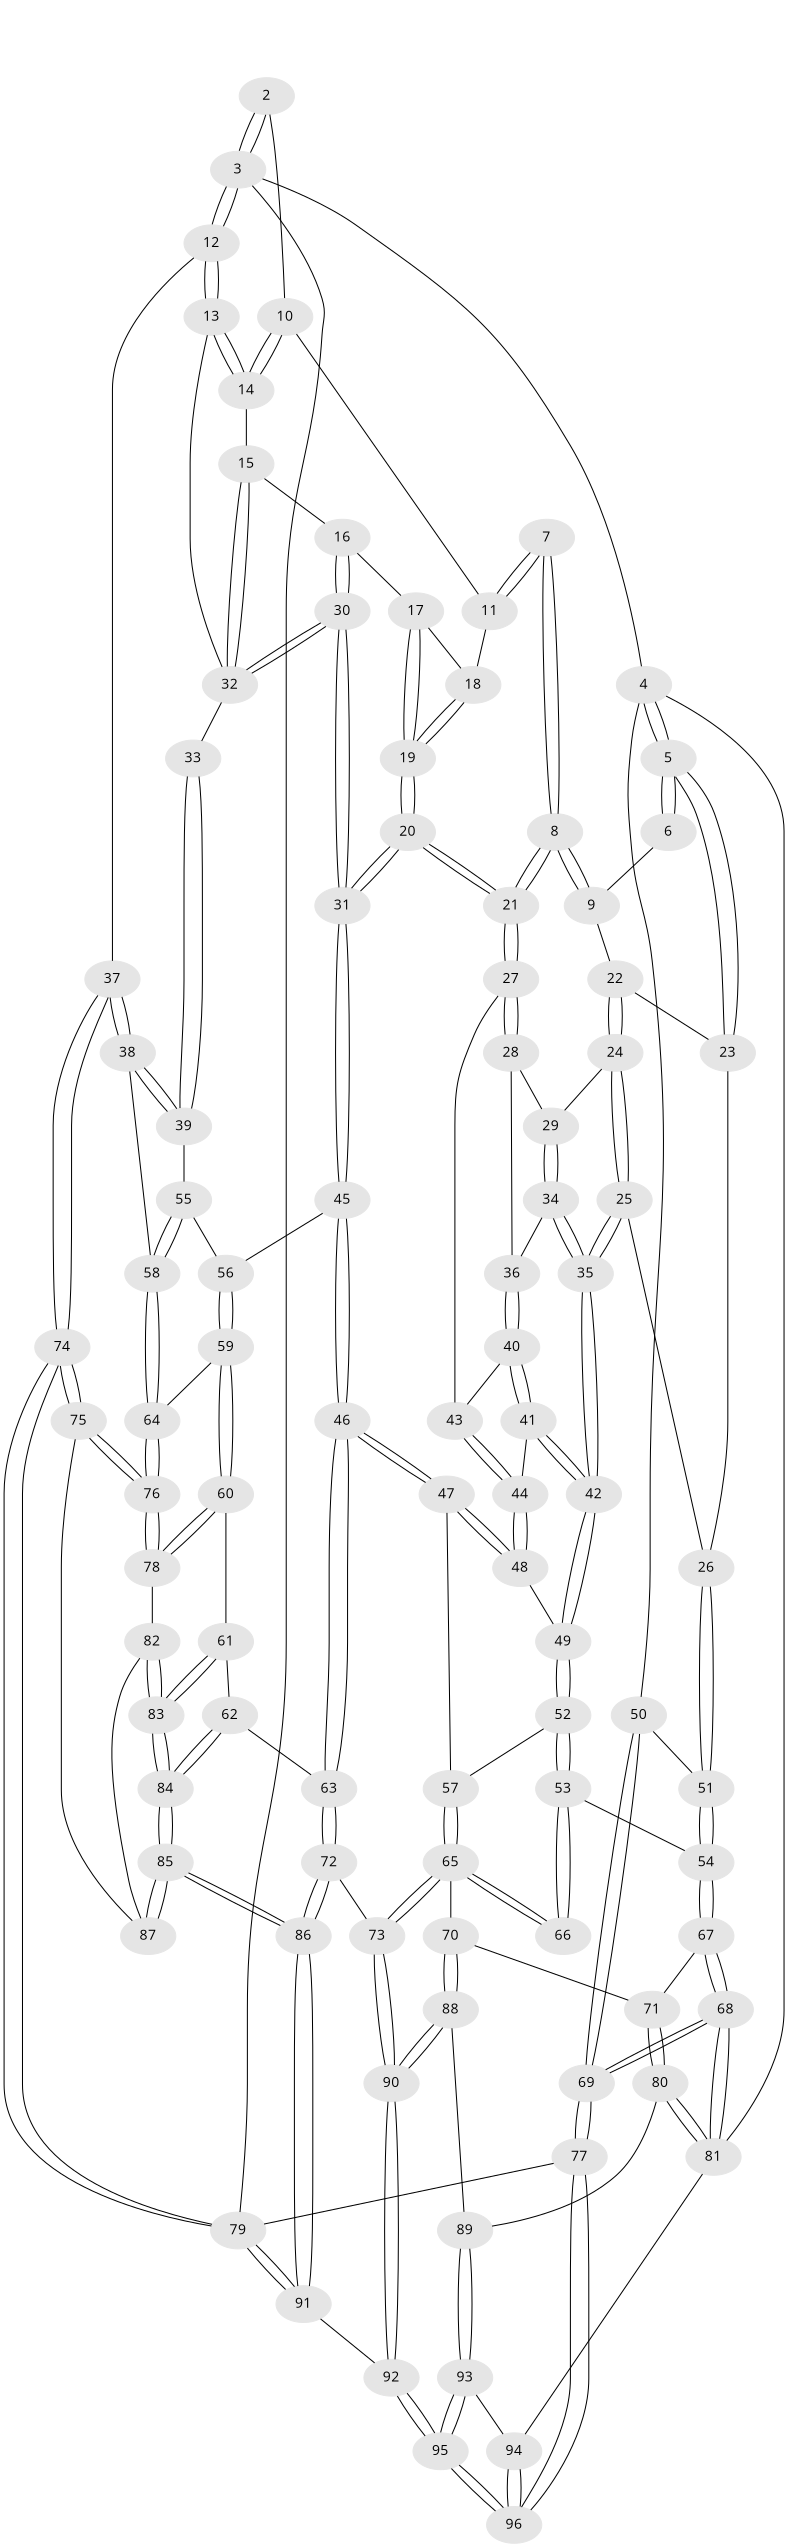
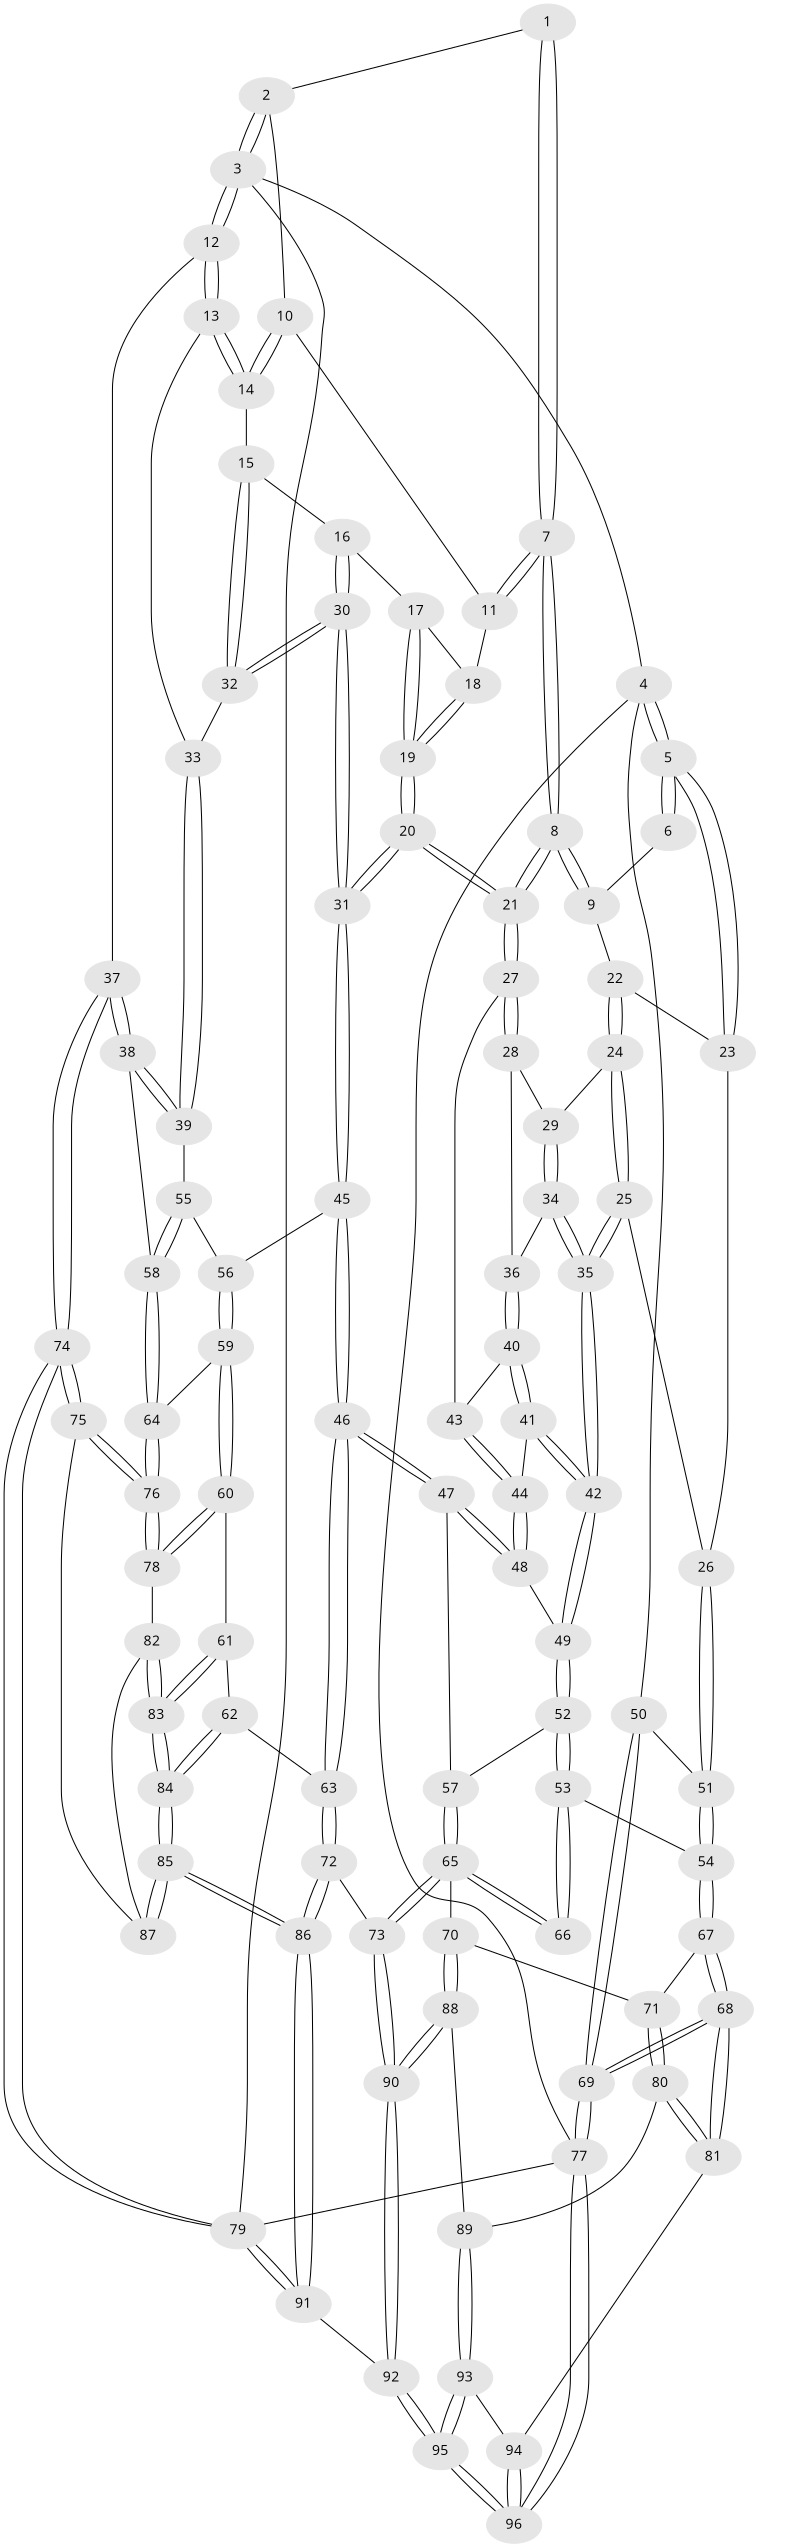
node "1": added
edge "13" -- "32": now "13" -- "33"
edge "4" -- "81": now "4" -- "77"
